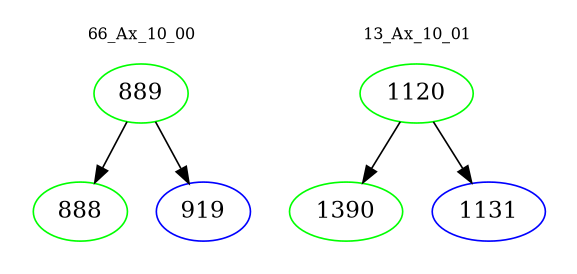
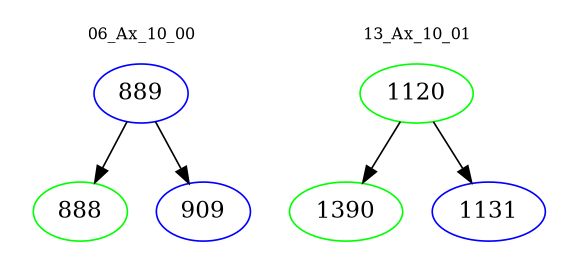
cluster "66_Ax_10_00": label "66_Ax_10_00" -> "06_Ax_10_00"
node "889": color green -> blue
node "919": label "919" -> "909"
